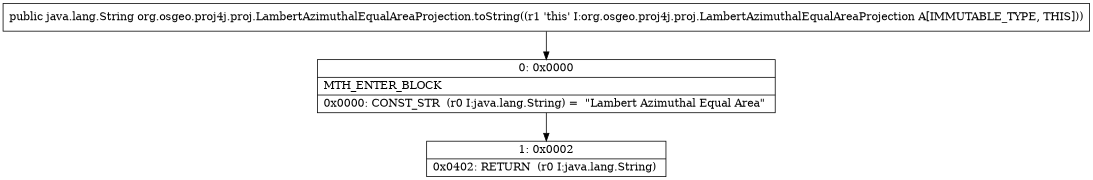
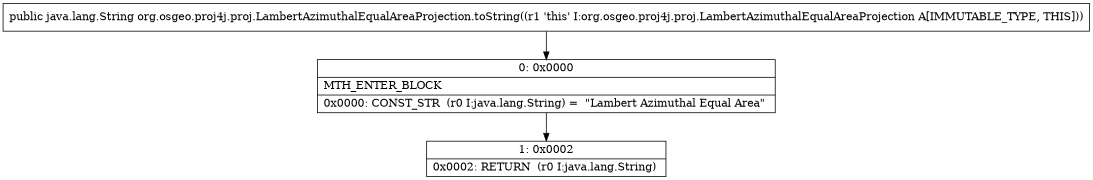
node "1: 0x0002": text "0x0402: RETURN  (r0 I:java.lang.String)" -> "0x0002: RETURN  (r0 I:java.lang.String)"
